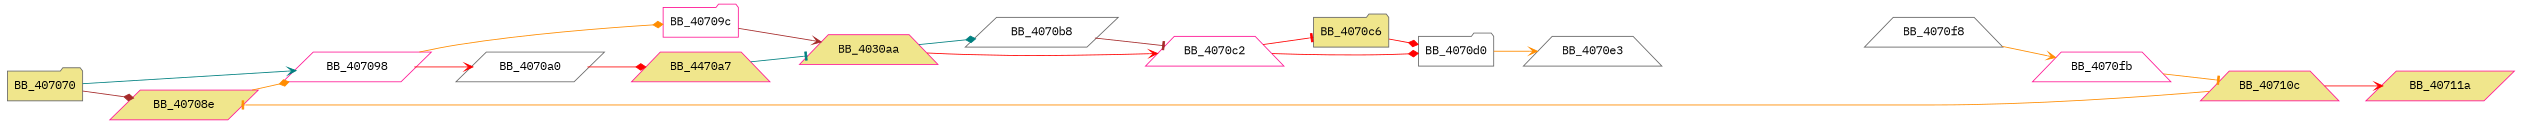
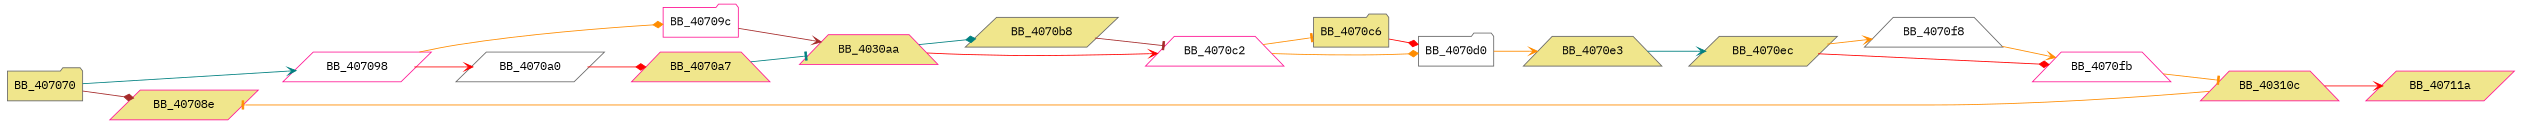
node "BB_4070b8": fillcolor white -> khaki
edge "BB_4070c2" -> "BB_4070c6": color red -> darkorange
node "BB_4070e3": fillcolor white -> khaki
node "BB_4070ec": added
edge "BB_4070c2" -> "BB_4070d0": color red -> darkorange
node "BB_4470a7": label "BB_4470a7" -> "BB_4070a7"
node "BB_40710c": label "BB_40710c" -> "BB_40310c"
edge "BB_40708e" -> "BB_407098": removed
